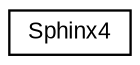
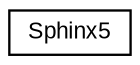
node "Sphinx4": label "Sphinx4" -> "Sphinx5"
